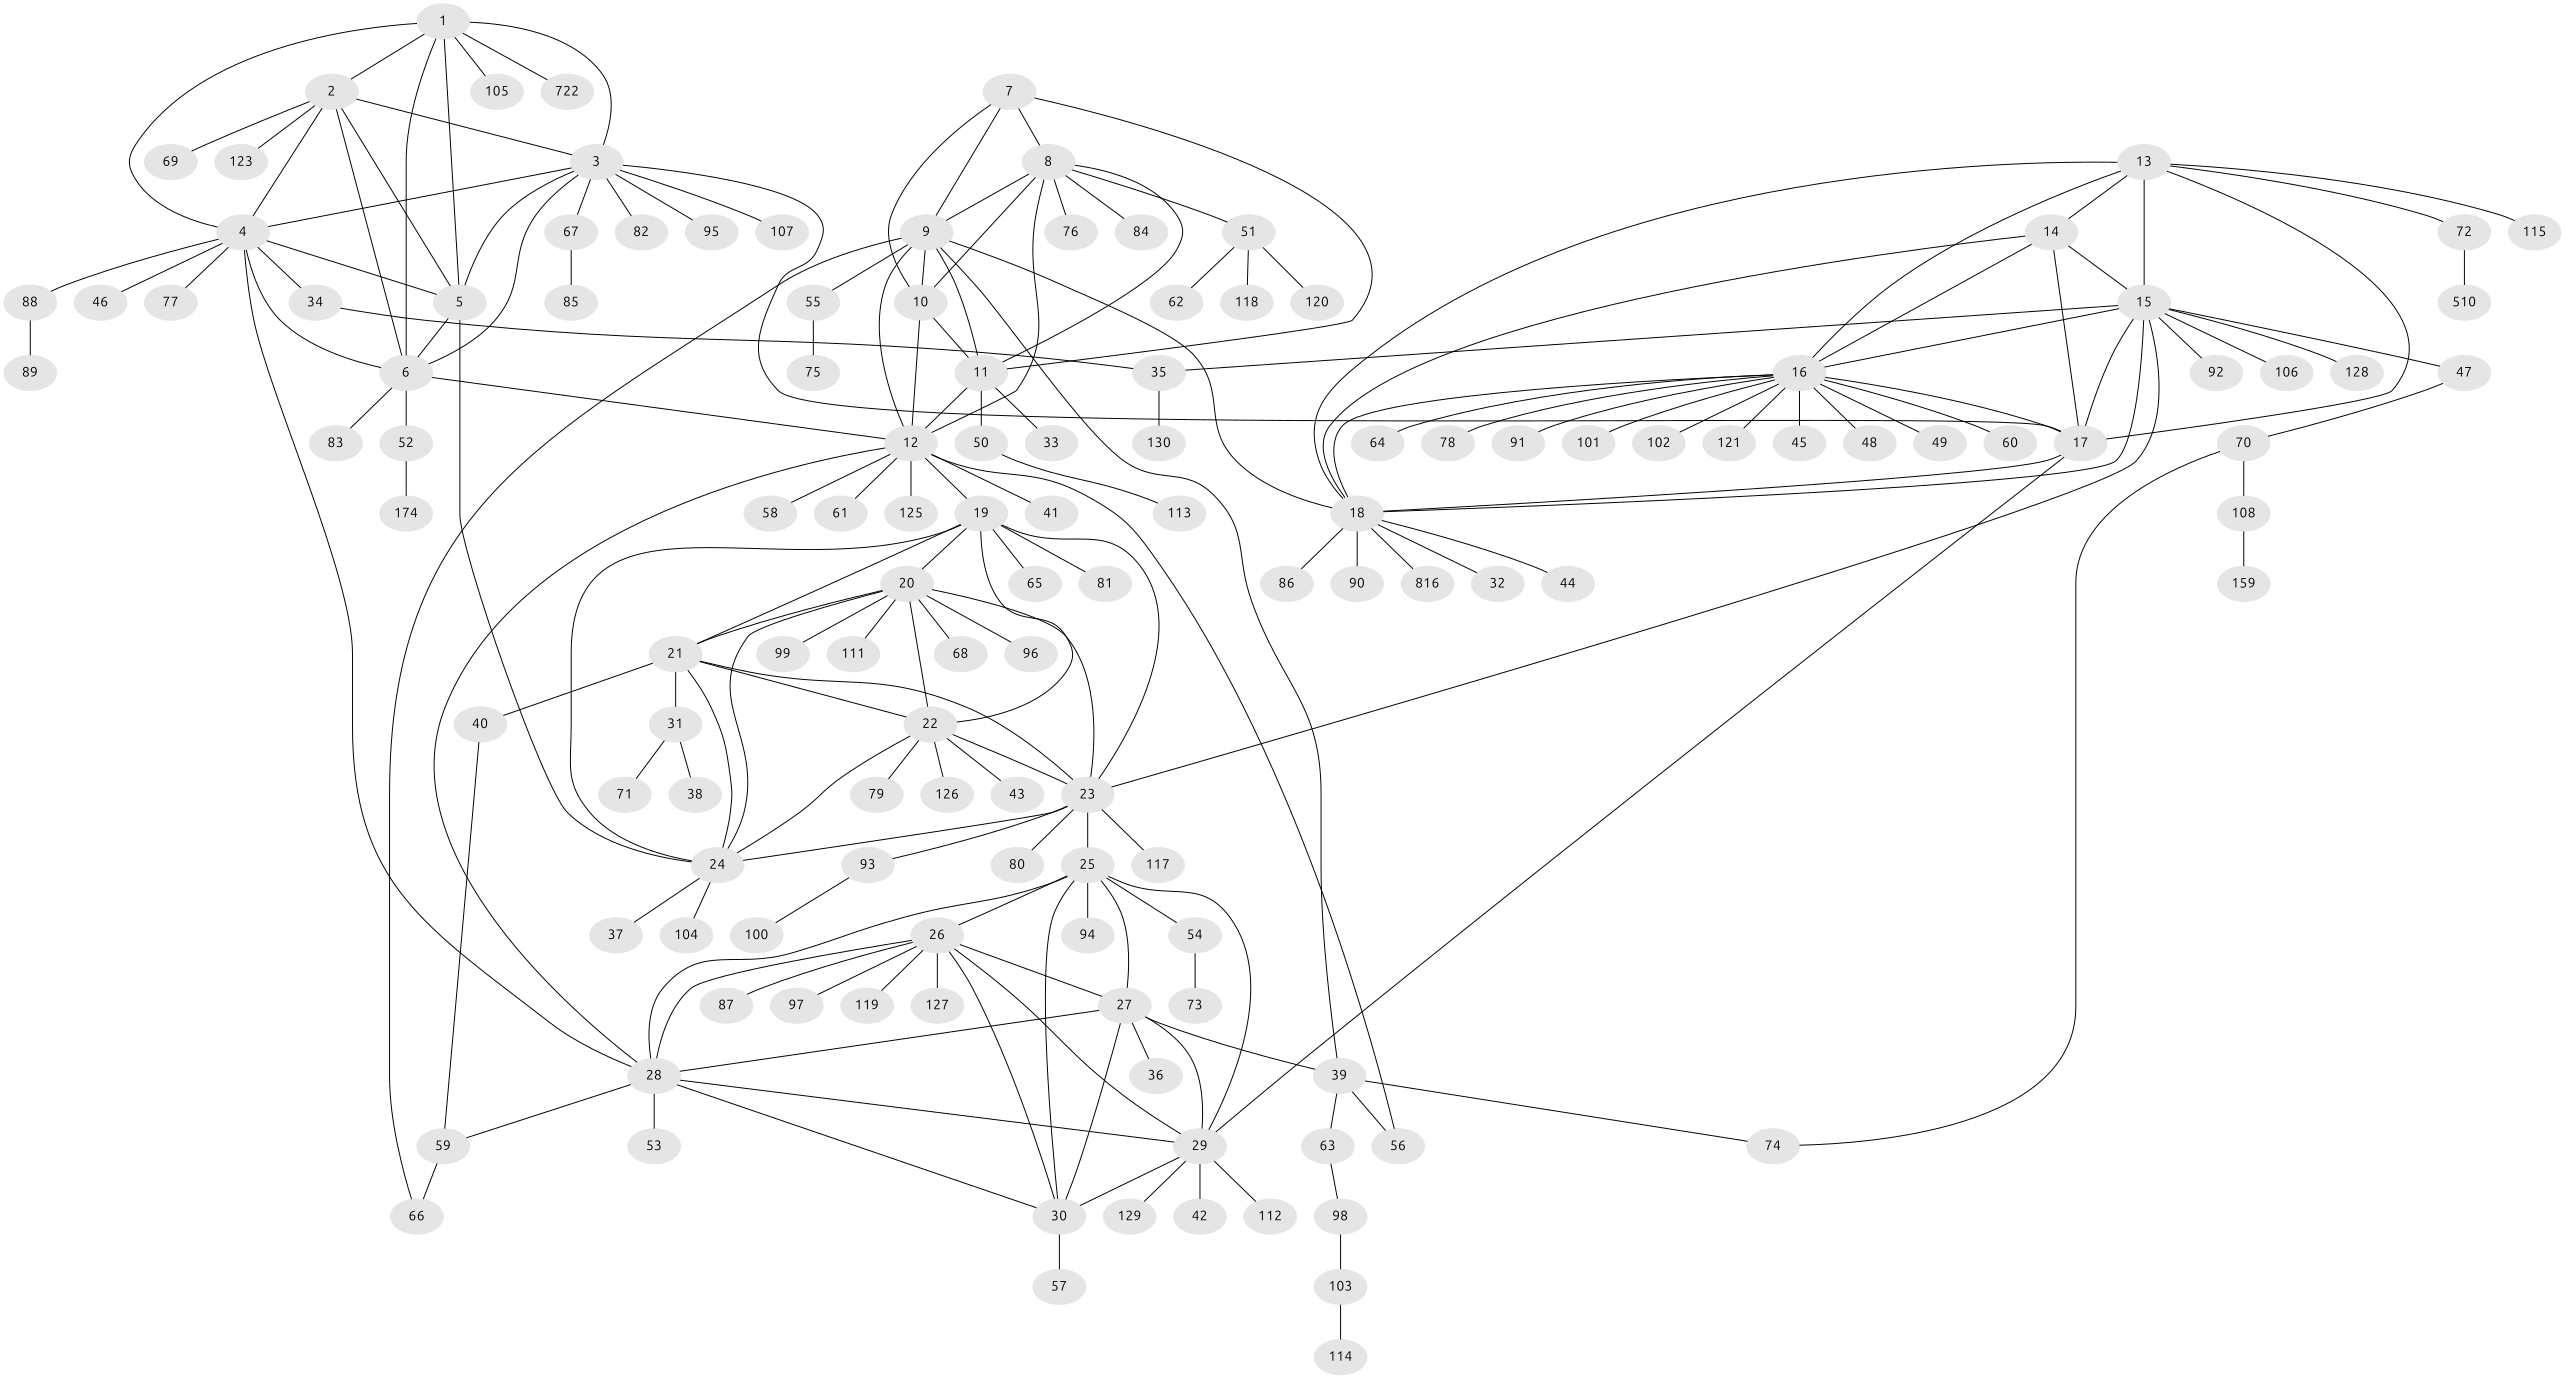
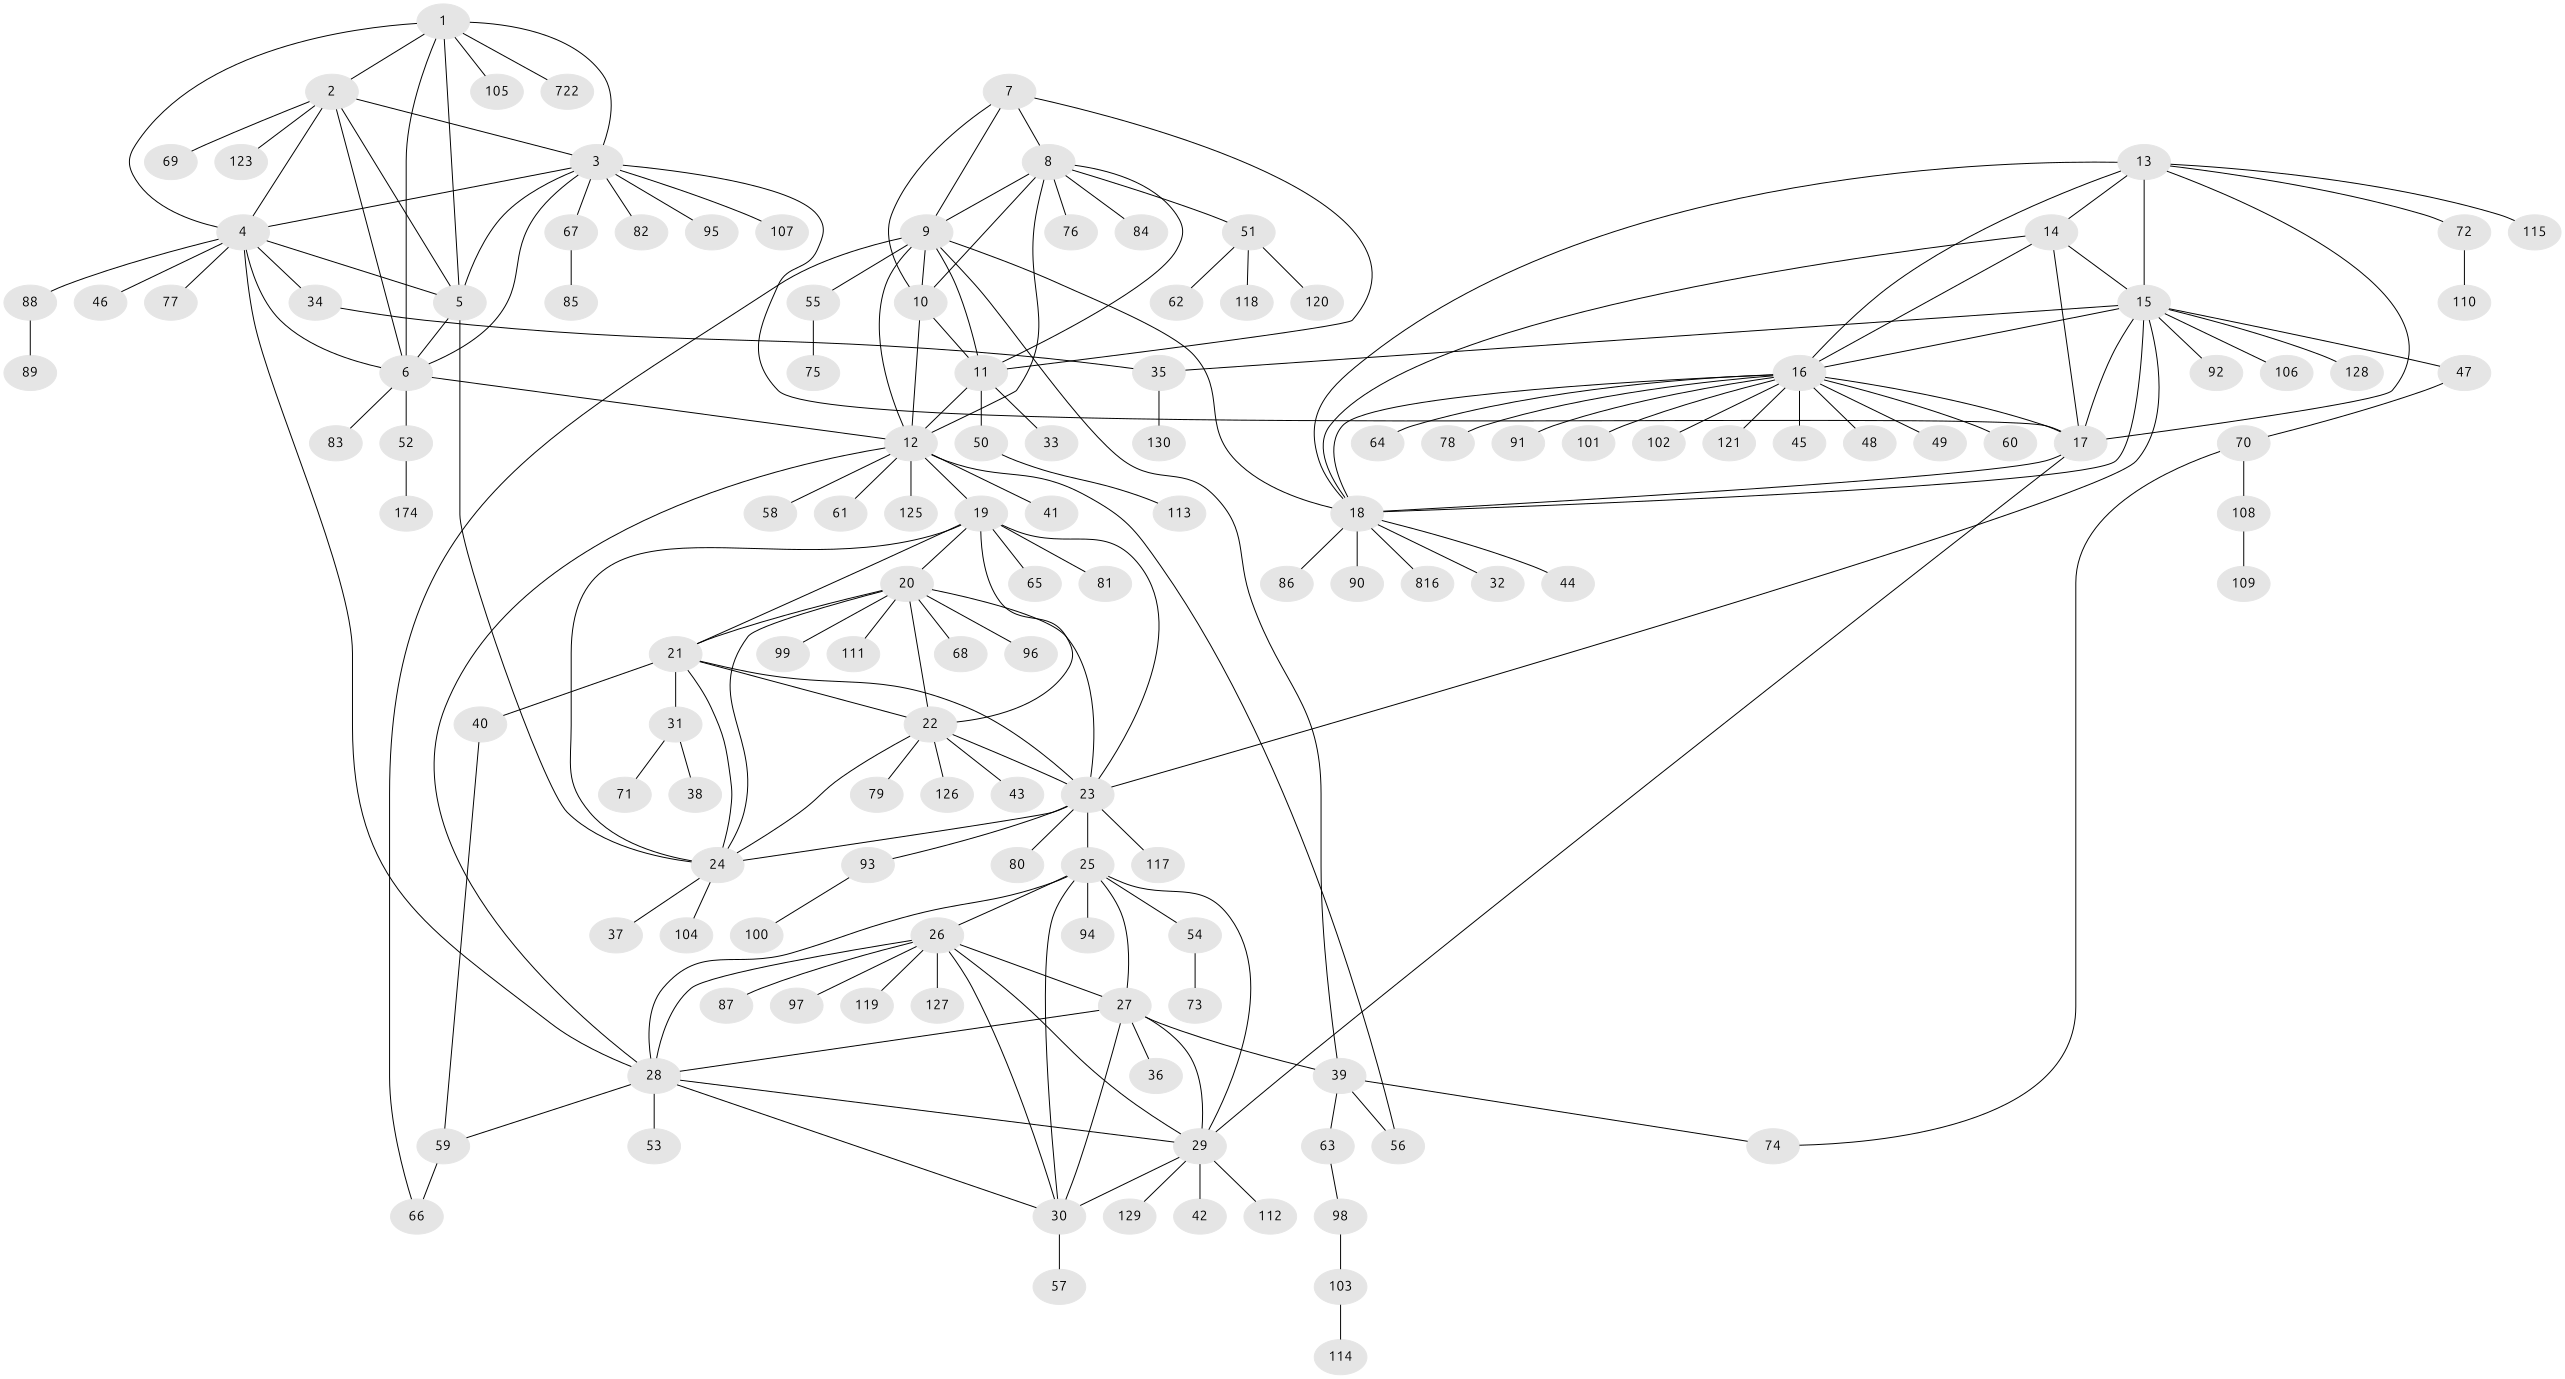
node "510": label "510" -> "110"
node "159": label "159" -> "109"
